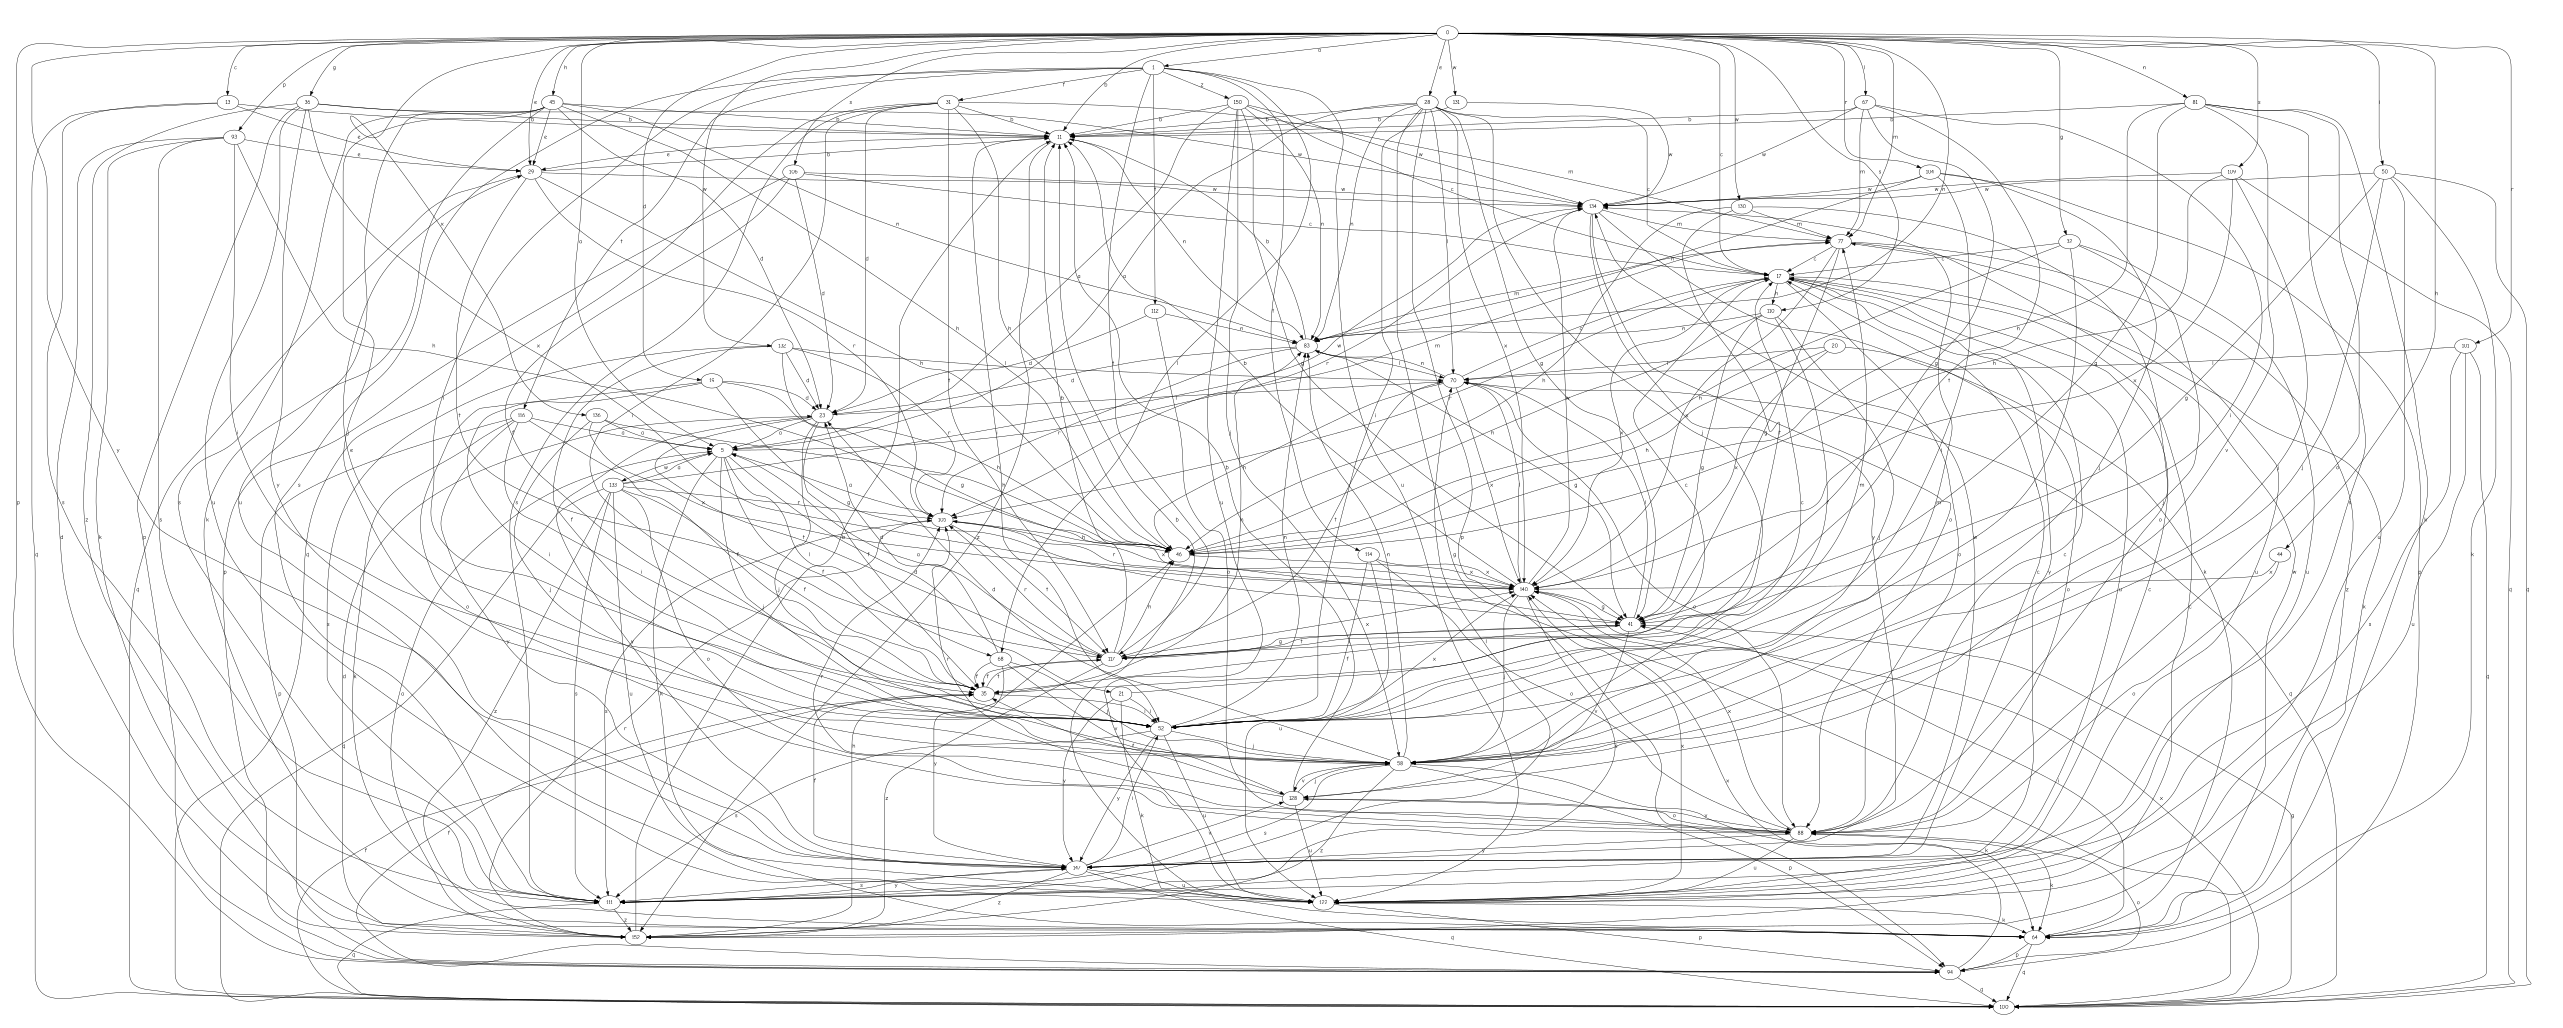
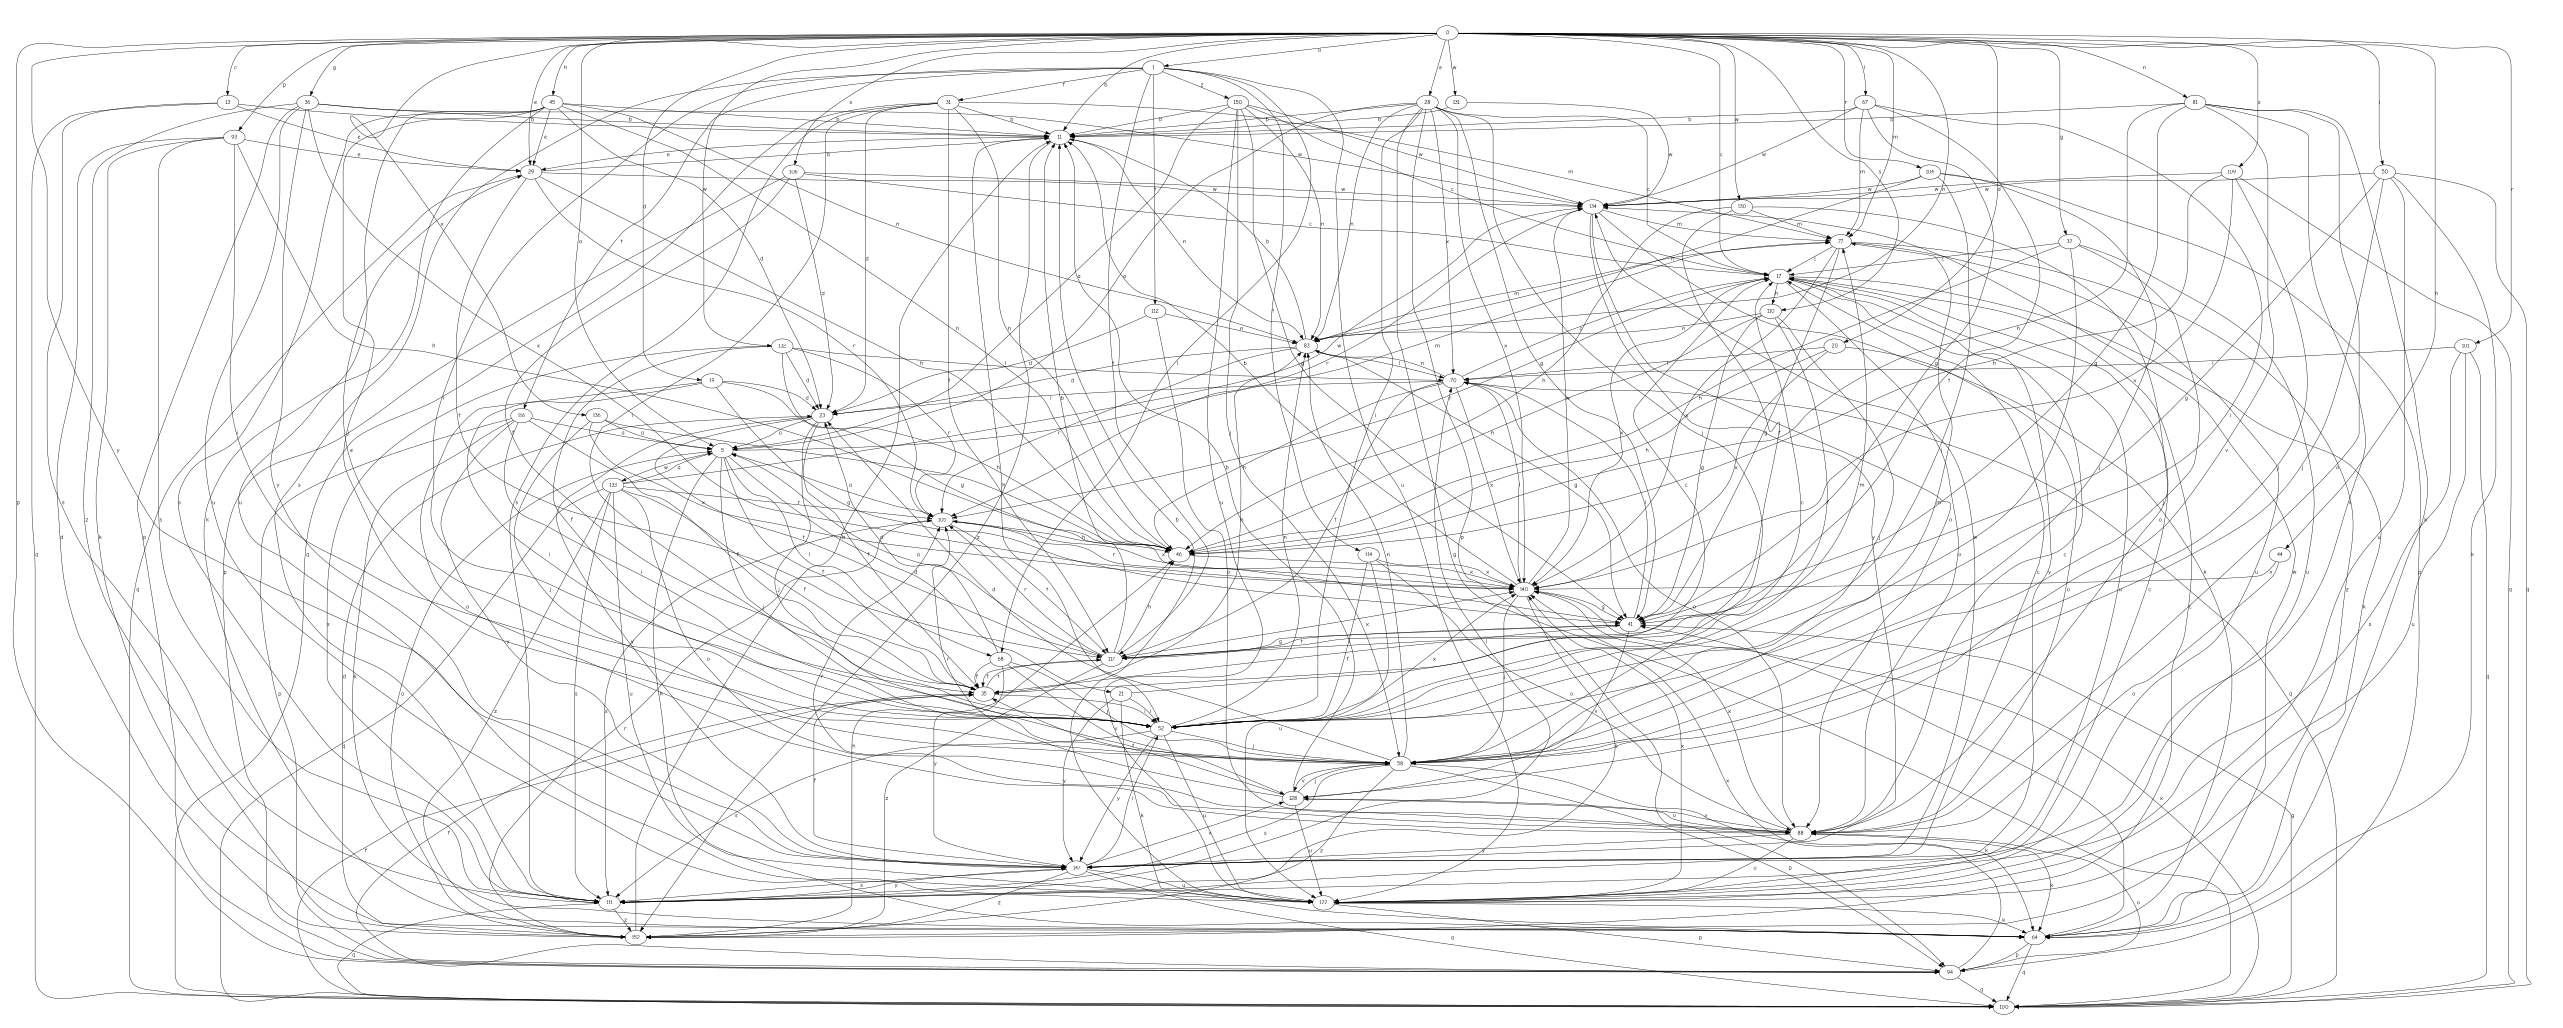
edge "0" -> "20": added, label "d"
edge "28" -> "70": label "l" -> "x"
edge "23" -> "70": reversed
